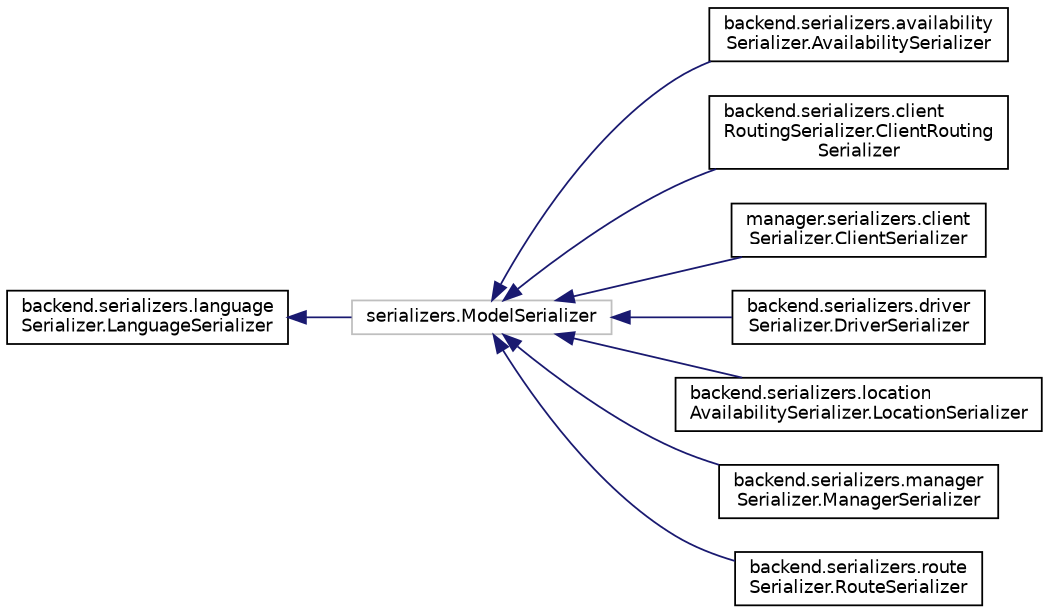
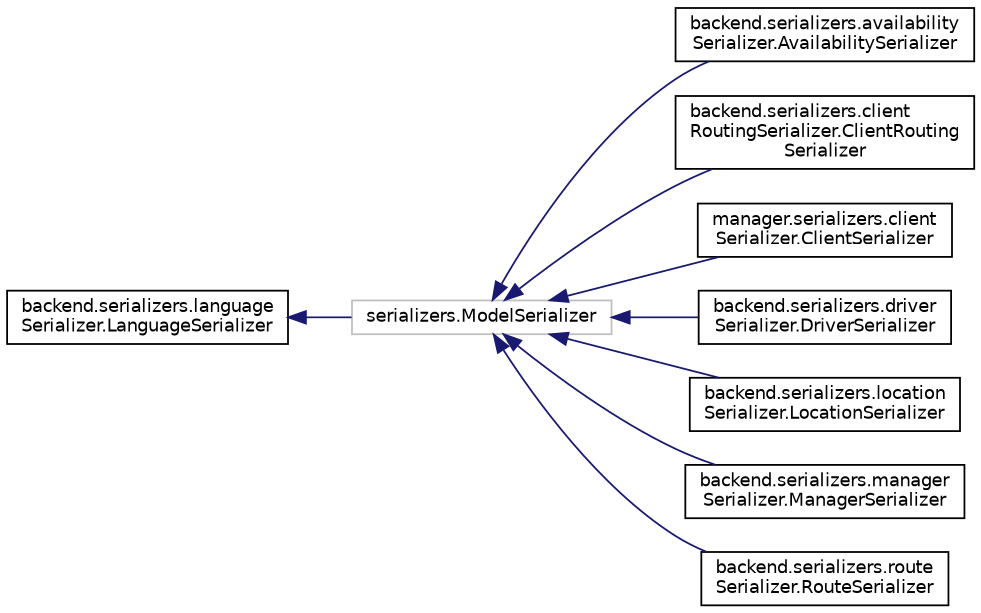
node "backend.serializers.location AvailabilitySerializer.LocationSerializer": label "backend.serializers.location AvailabilitySerializer.LocationSerializer" -> "backend.serializers.location Serializer.LocationSerializer"
